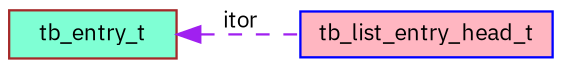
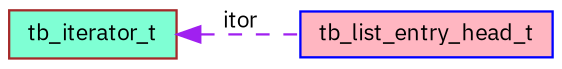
node "tb_entry_t": label "tb_entry_t" -> "tb_iterator_t"
